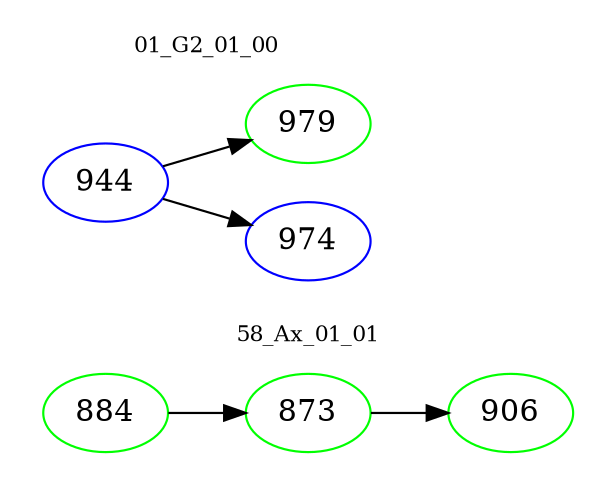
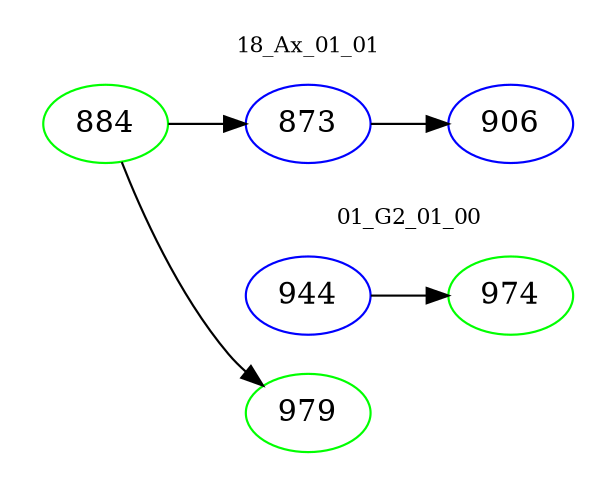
edge "944" -> "979": now "884" -> "979"
node "974": color blue -> green
cluster "58_Ax_01_01": label "58_Ax_01_01" -> "18_Ax_01_01"
node "873": color green -> blue
node "906": color green -> blue
